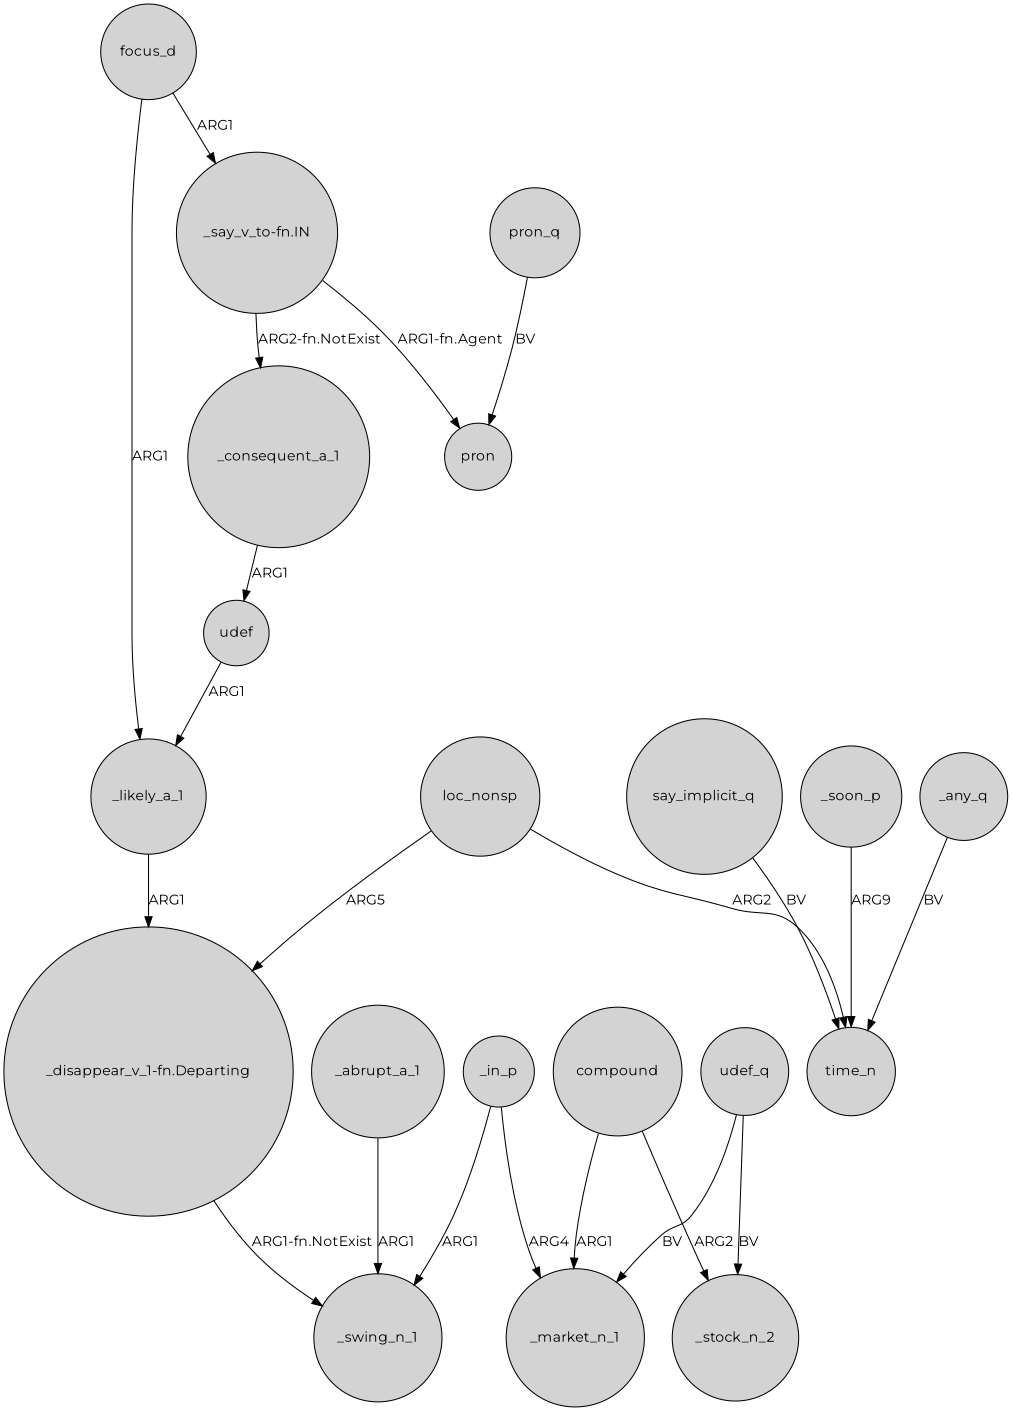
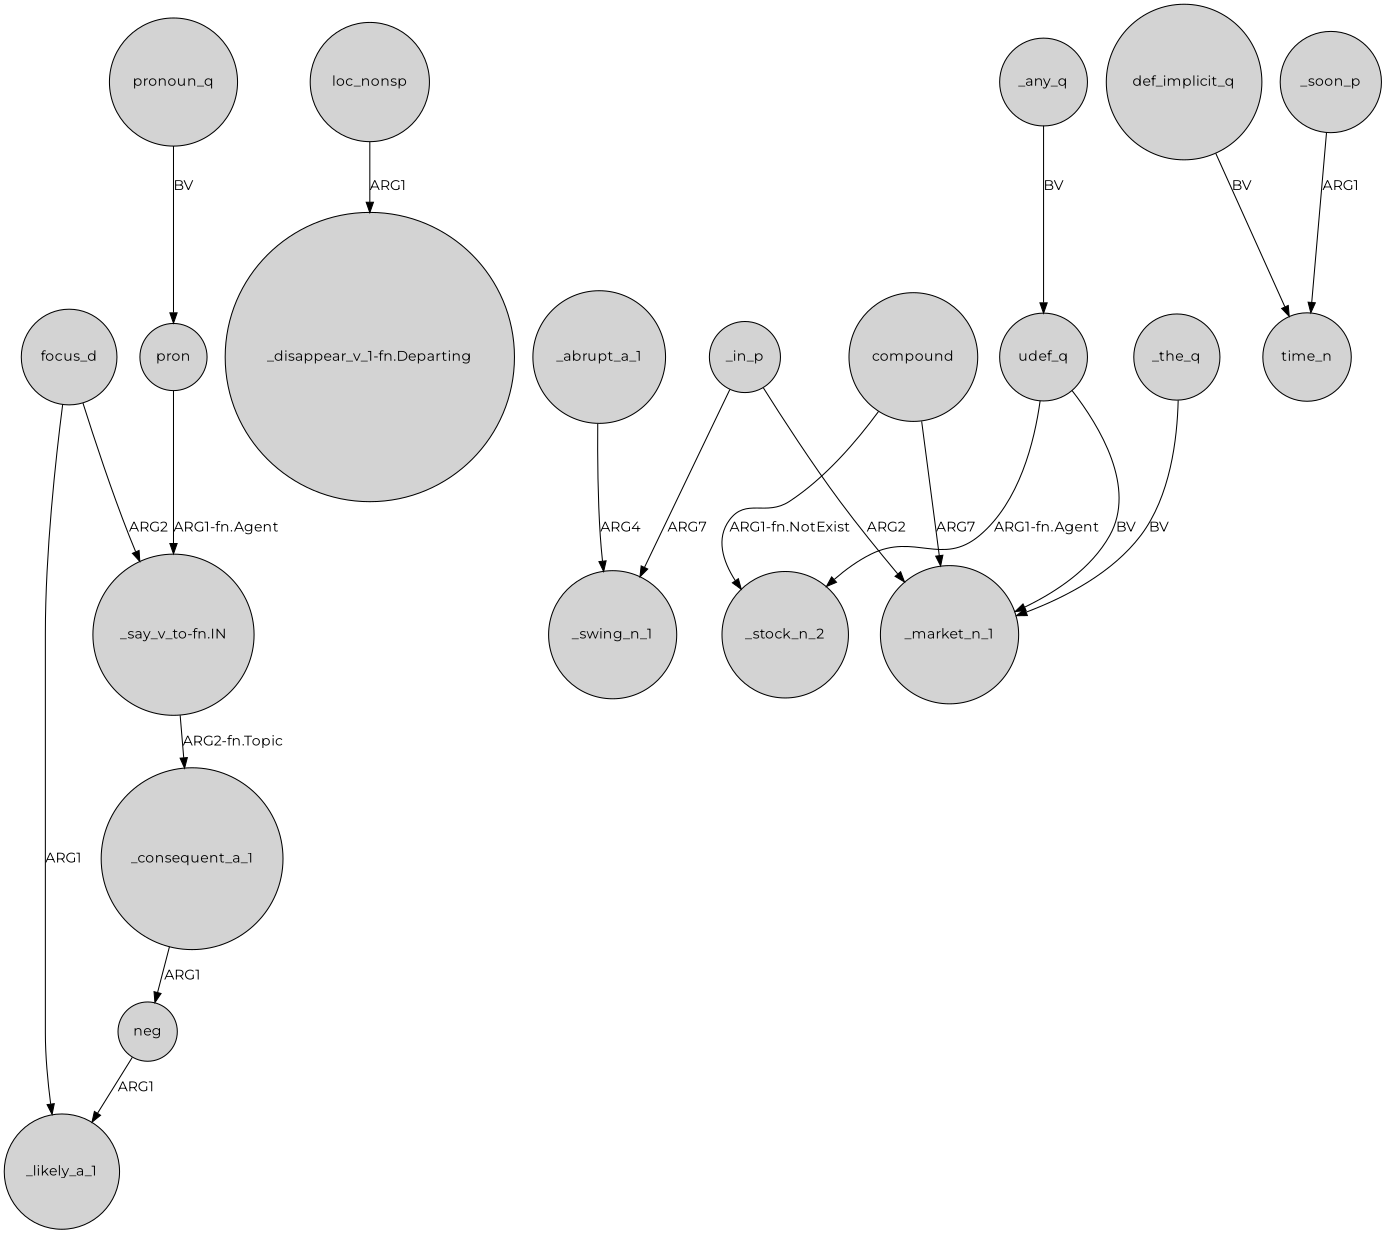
edge "focus_d" -> "_say_v_to-fn.IN": label "ARG1" -> "ARG2"
node "pron_q": label "pron_q" -> "pronoun_q"
edge "_say_v_to-fn.IN" -> "_consequent_a_1": label "ARG2-fn.NotExist" -> "ARG2-fn.Topic"
edge "_say_v_to-fn.IN" -> "pron": reversed
node "_the_q": added
node "udef": label "udef" -> "neg"
node "say_implicit_q": label "say_implicit_q" -> "def_implicit_q"
edge "_likely_a_1" -> "_disappear_v_1-fn.Departing": removed, label "ARG1"
edge "loc_nonsp" -> "_disappear_v_1-fn.Departing": label "ARG5" -> "ARG1"
edge "_soon_p" -> "time_n": label "ARG9" -> "ARG1"
edge "loc_nonsp" -> "time_n": removed, label "ARG2"
edge "_any_q" -> "time_n": now "_any_q" -> "udef_q"
edge "_abrupt_a_1" -> "_swing_n_1": label "ARG1" -> "ARG4"
edge "_in_p" -> "_swing_n_1": label "ARG1" -> "ARG7"
edge "_in_p" -> "_market_n_1": label "ARG4" -> "ARG2"
edge "compound" -> "_market_n_1": label "ARG1" -> "ARG7"
edge "compound" -> "_stock_n_2": label "ARG2" -> "ARG1-fn.NotExist"
edge "udef_q" -> "_stock_n_2": label "BV" -> "ARG1-fn.Agent"
edge "_disappear_v_1-fn.Departing" -> "_swing_n_1": removed, label "ARG1-fn.NotExist"
